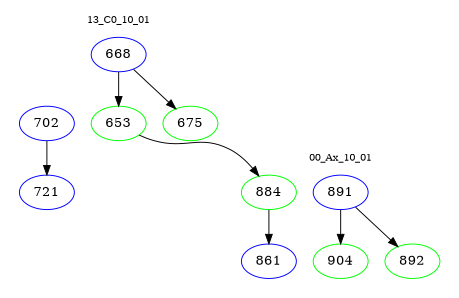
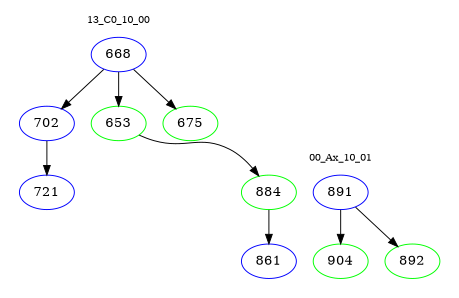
cluster "13_C0_10_01": label "13_C0_10_01" -> "13_C0_10_00"
edge "668" -> "702": added
